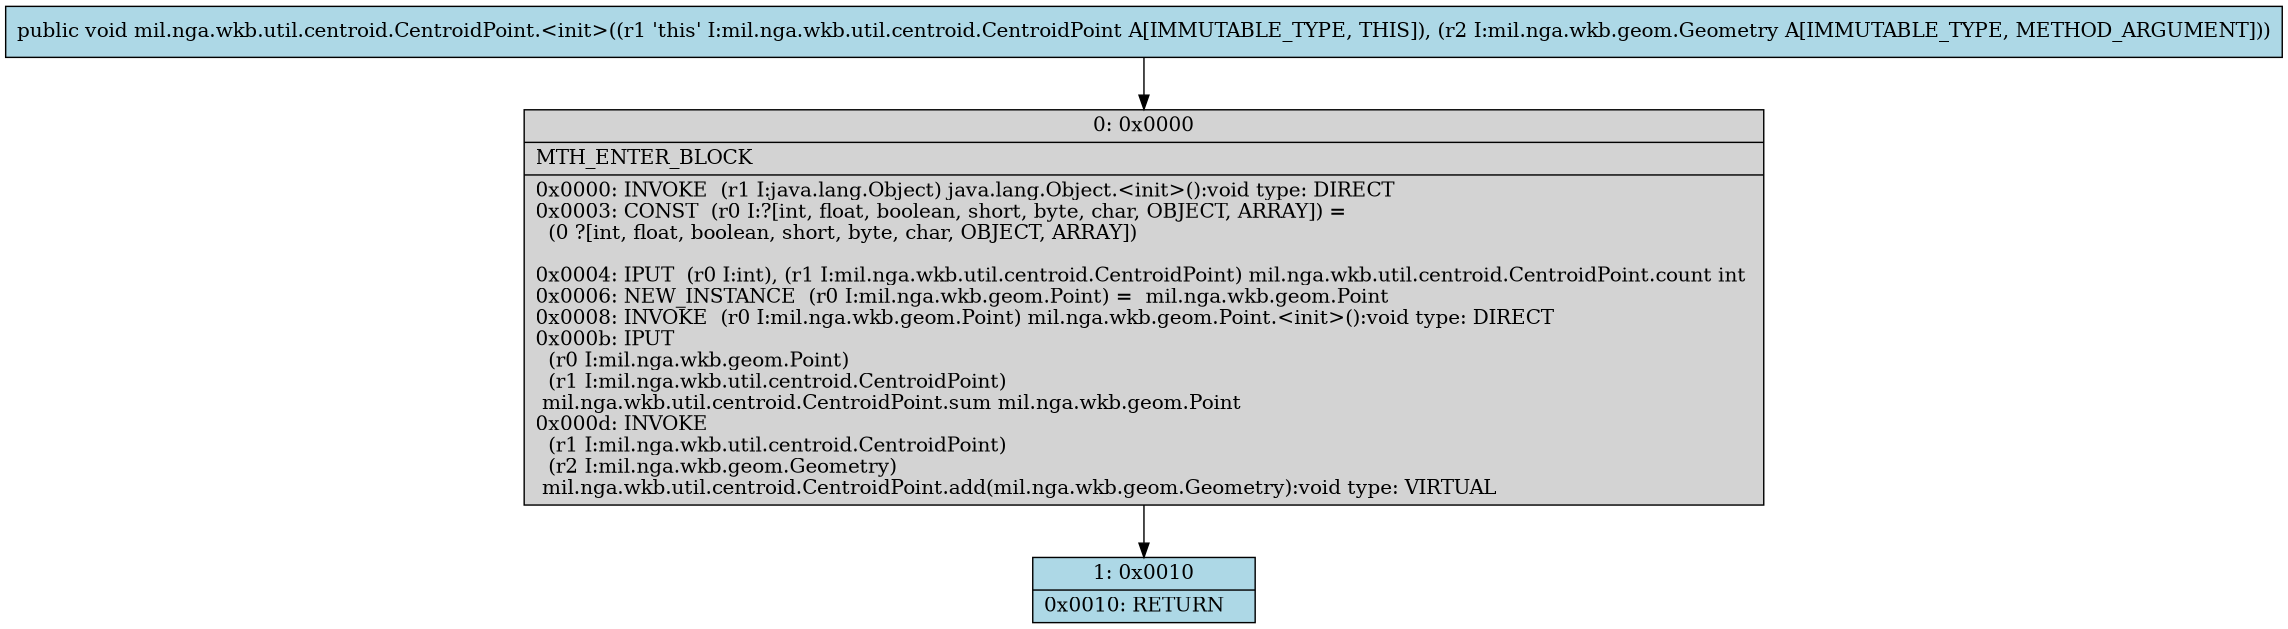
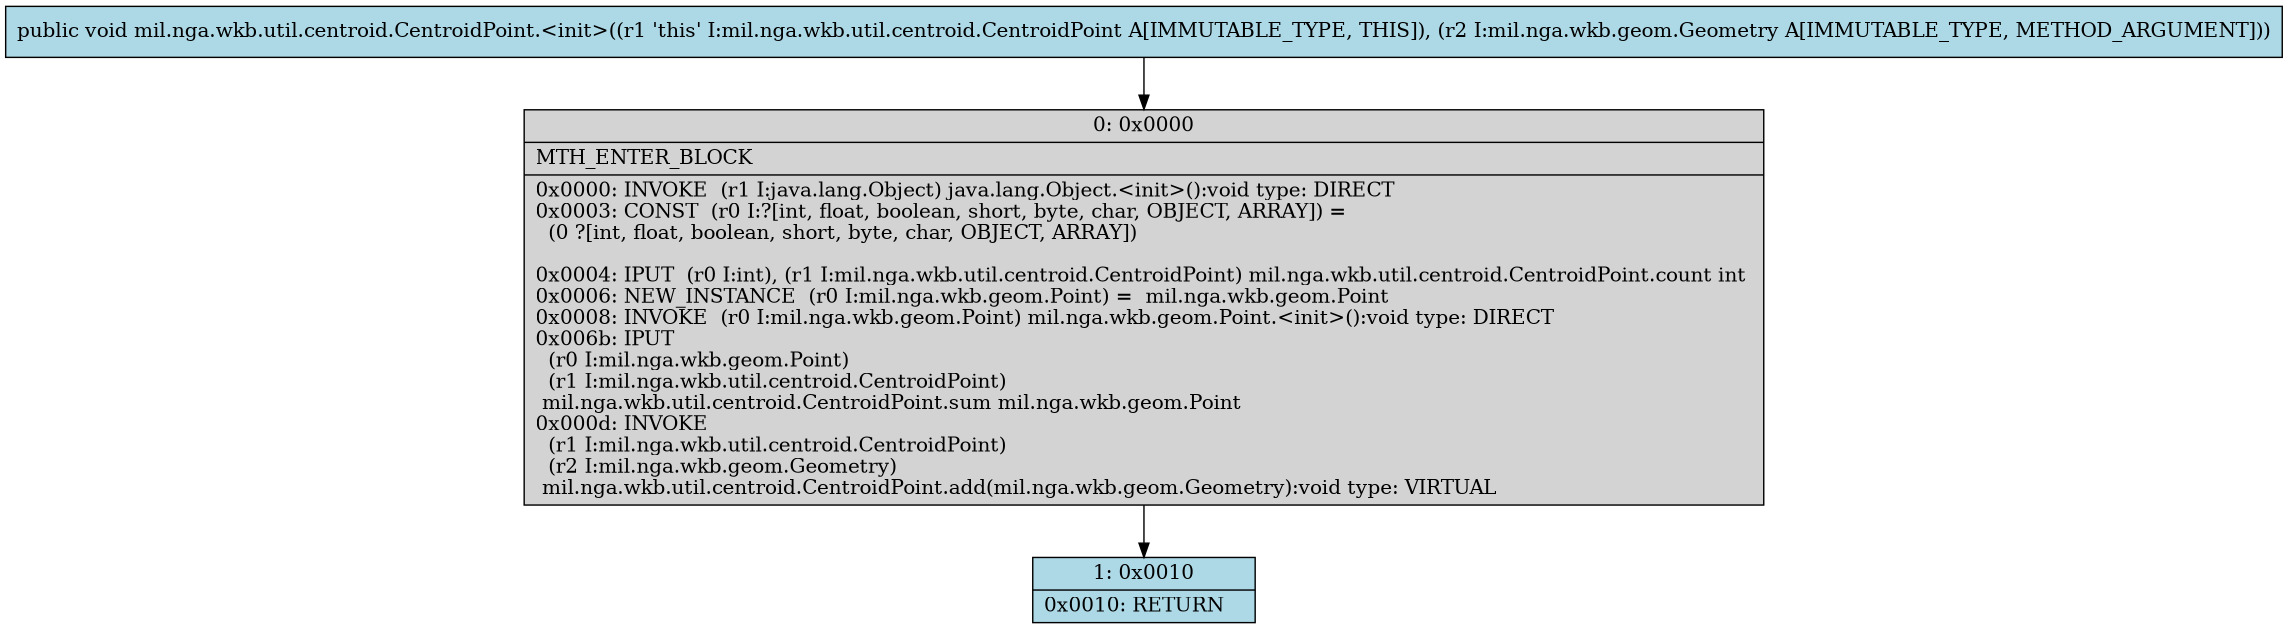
node "0: 0x0000": text "0x000b: IPUT" -> "0x006b: IPUT"
